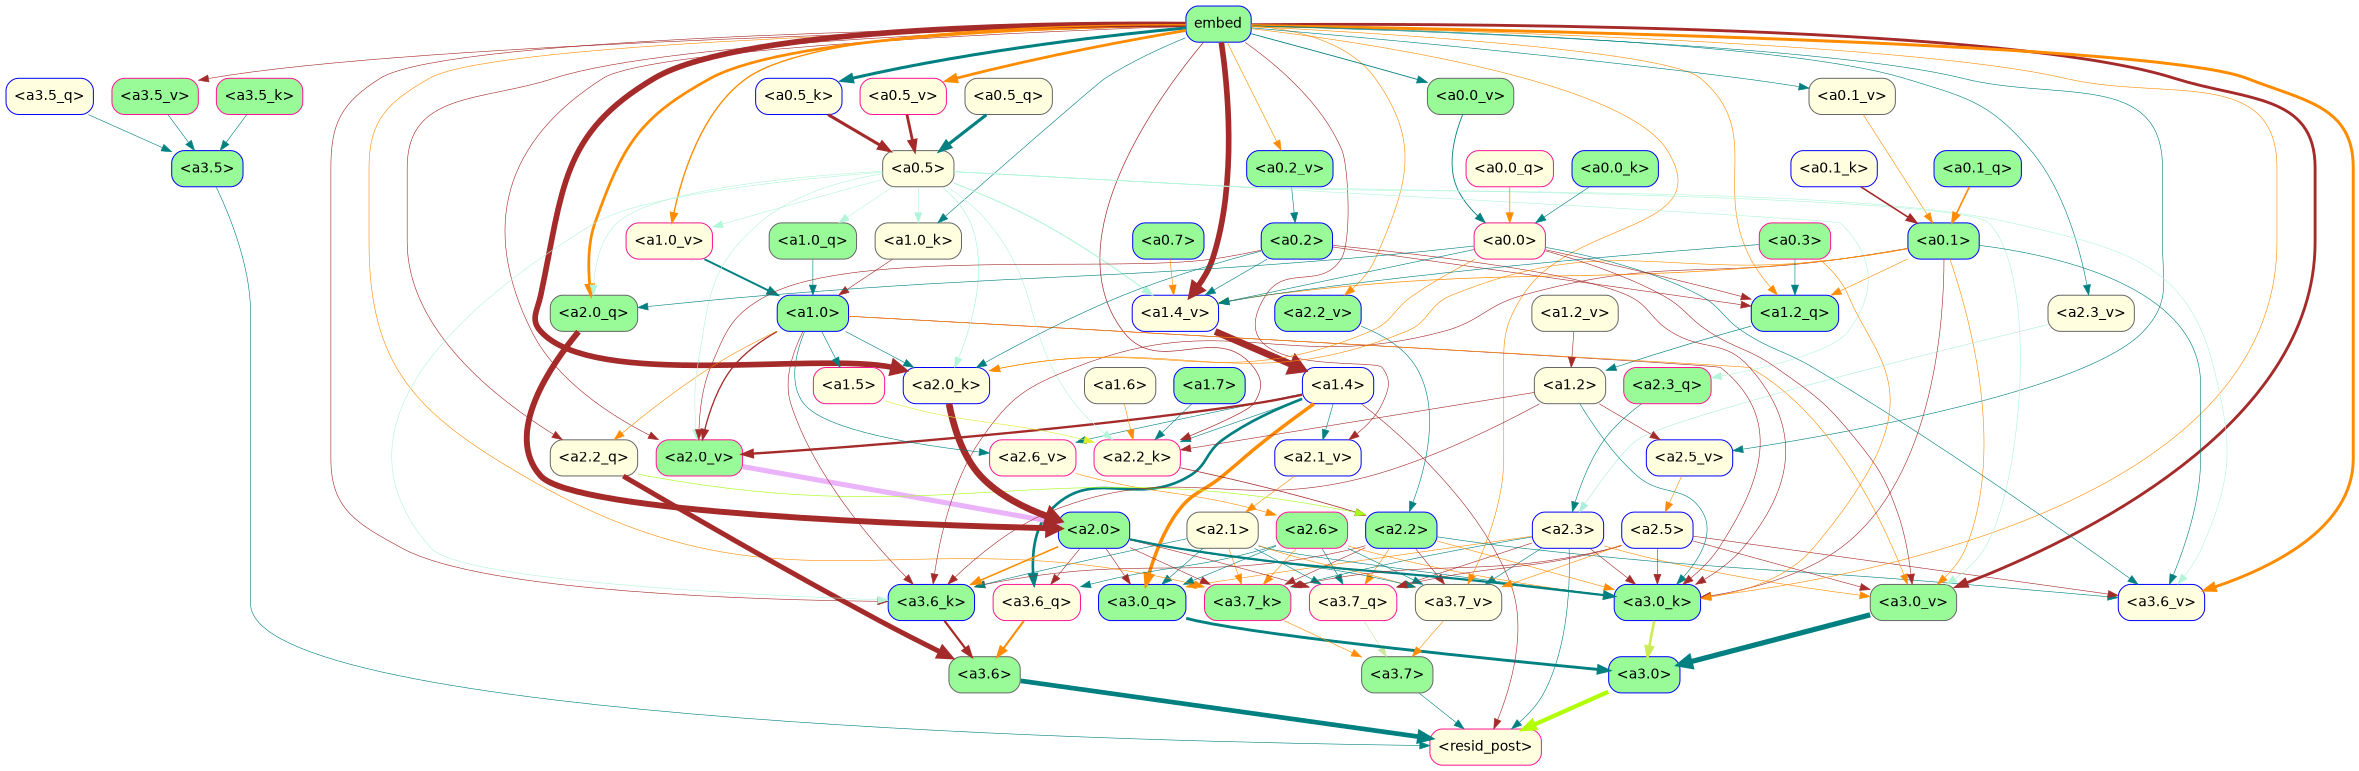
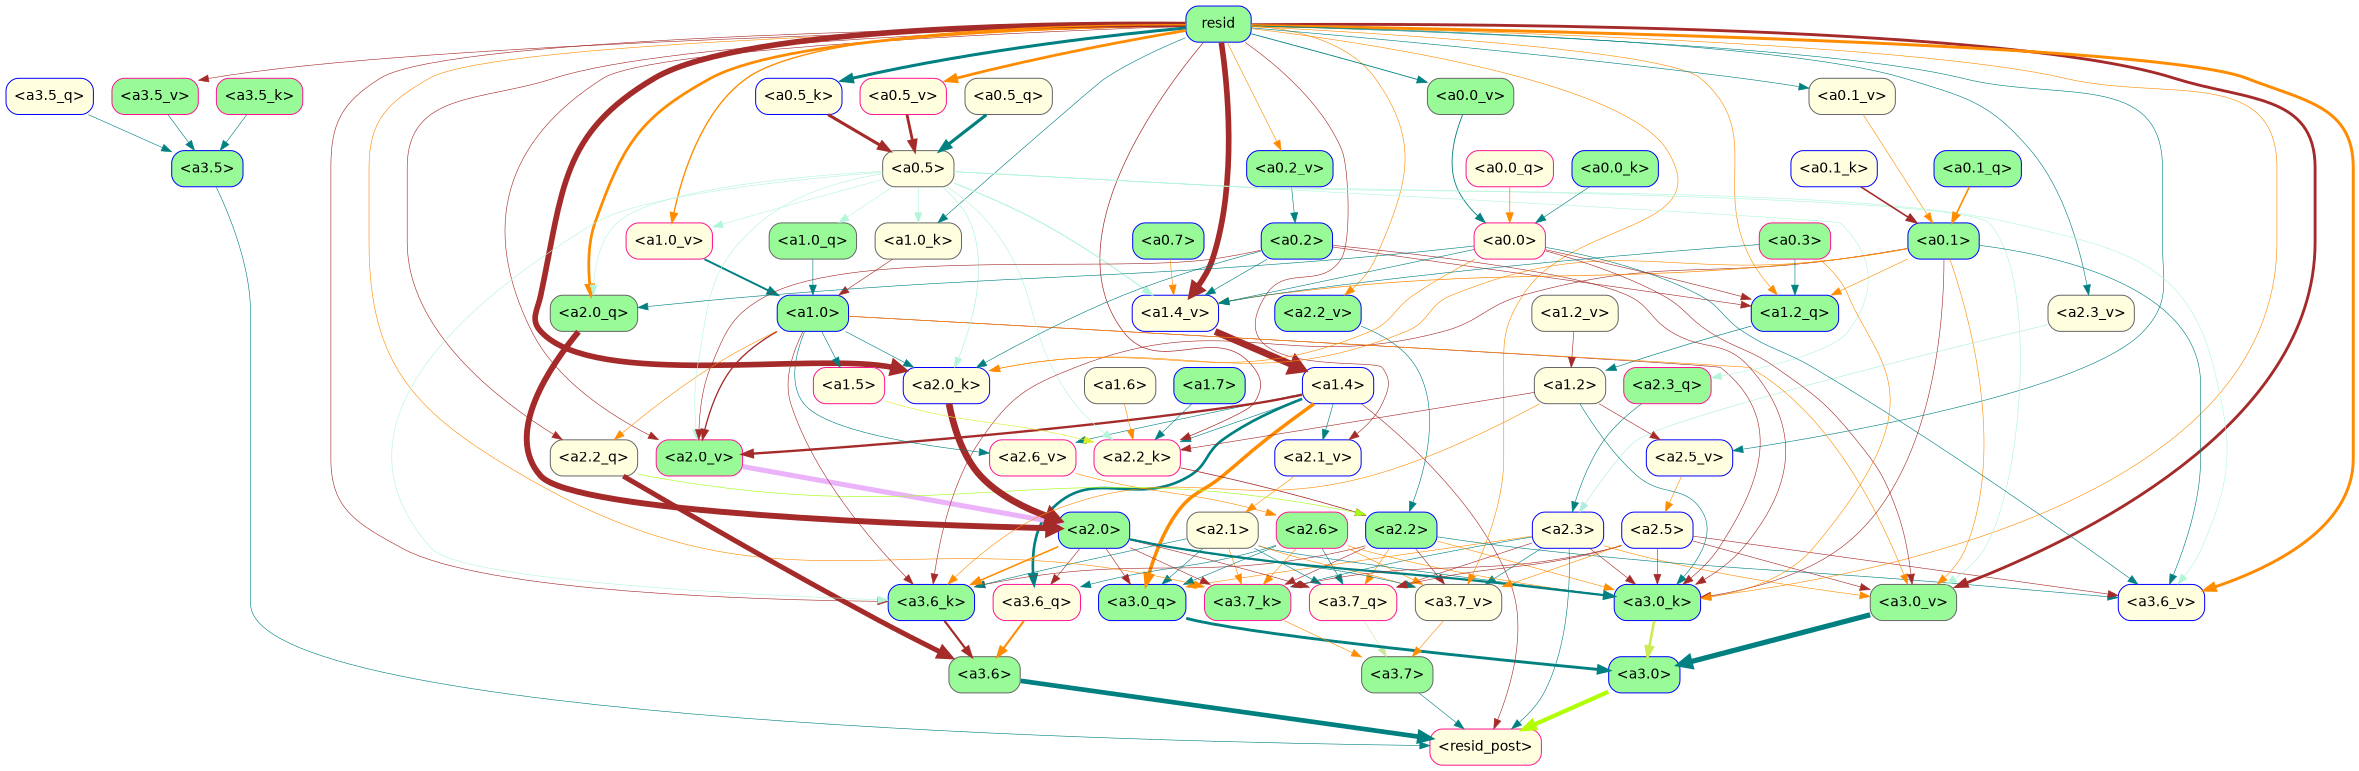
node "embed": label "embed" -> "resid"
edge "<a1.2>" -> "<a3.6_k>": color brown -> darkorange
edge "<a2.6>" -> "<a3.7_v>": color teal -> darkorange
